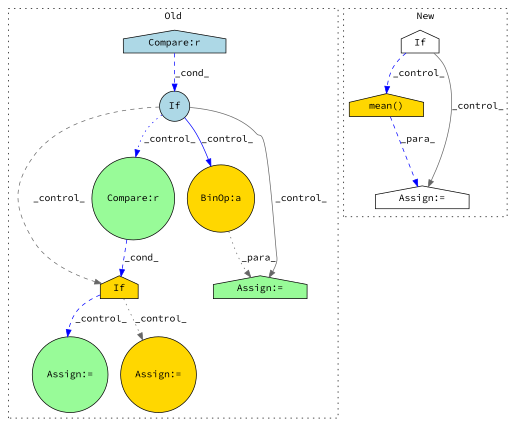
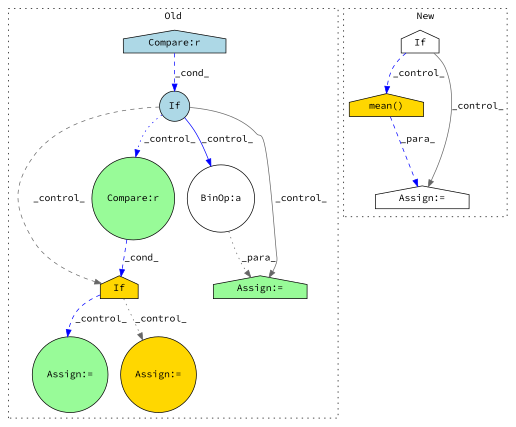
node "BinOp:a": fillcolor gold -> white
